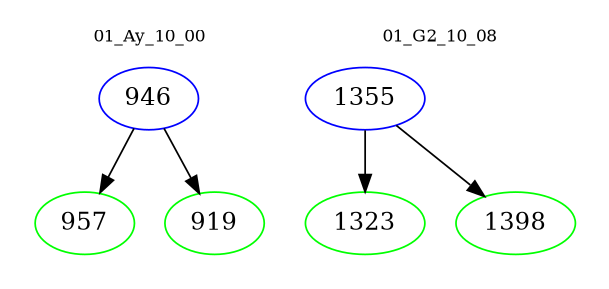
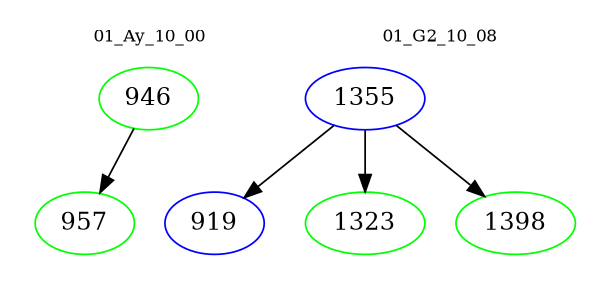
node "946": color blue -> green
edge "946" -> "919": now "1355" -> "919"
node "919": color green -> blue
